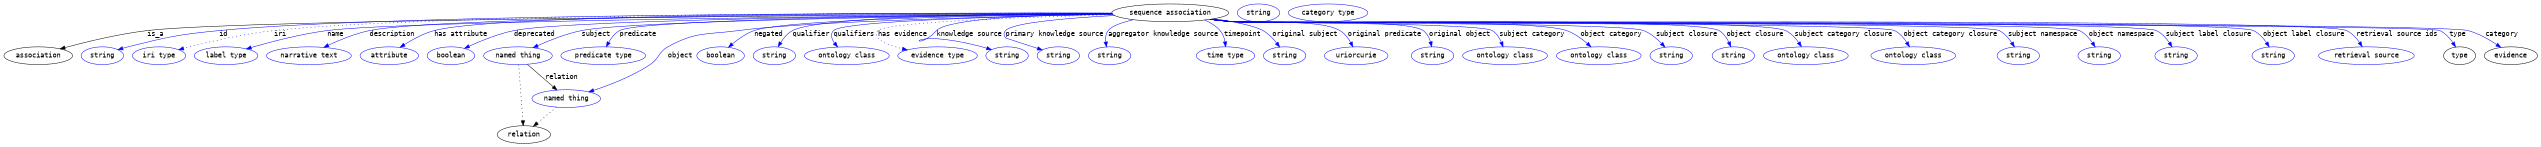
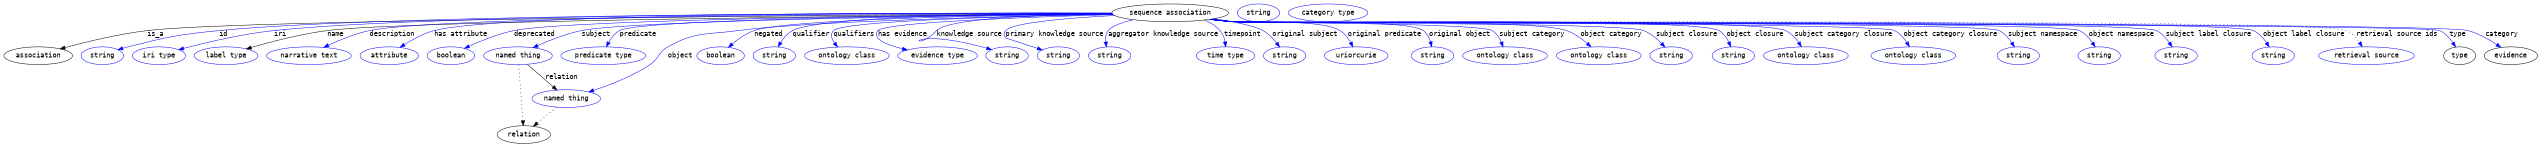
edge "sequence association" -> "iri type": style dotted -> solid
edge "sequence association" -> "label type": color blue -> black
edge "sequence association" -> "retrieval source": style solid -> dotted
edge "sequence association" -> "evidence type": style dotted -> solid
